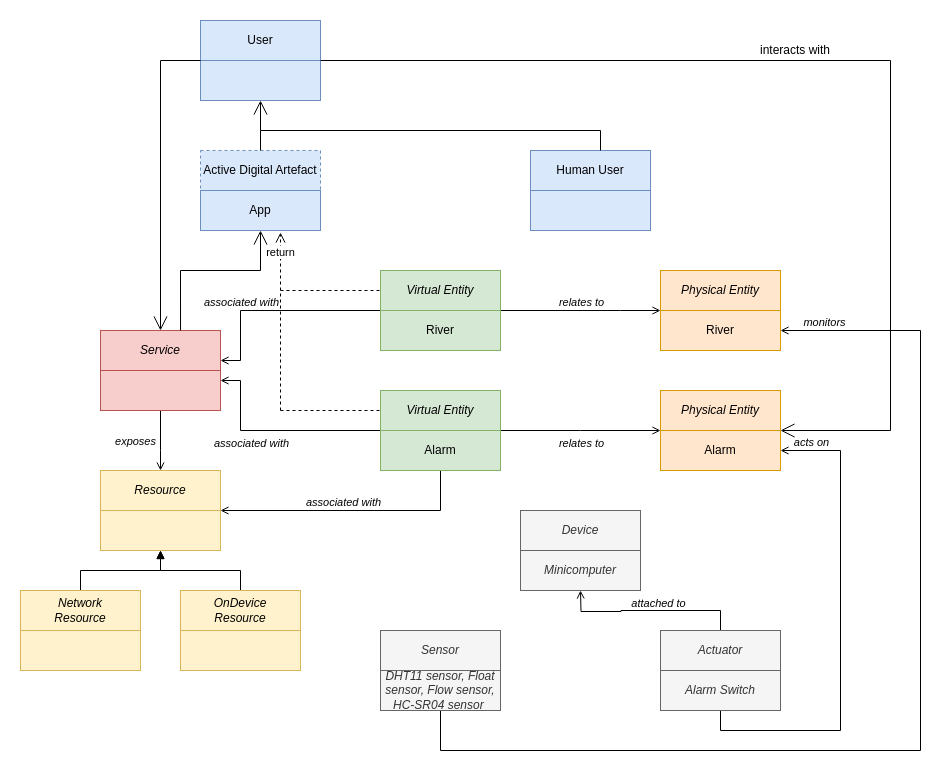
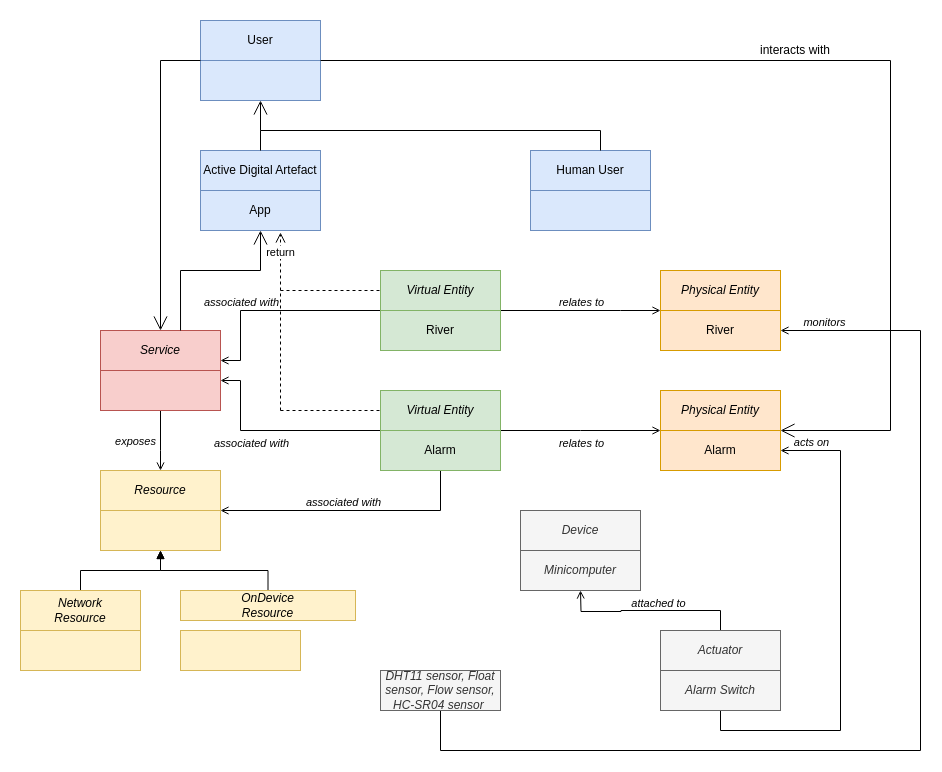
node "Active Digital Artefact": style dashed -> solid
node "OnDevice Resource": size 120x40 -> 175x30
node "Sensor": removed
